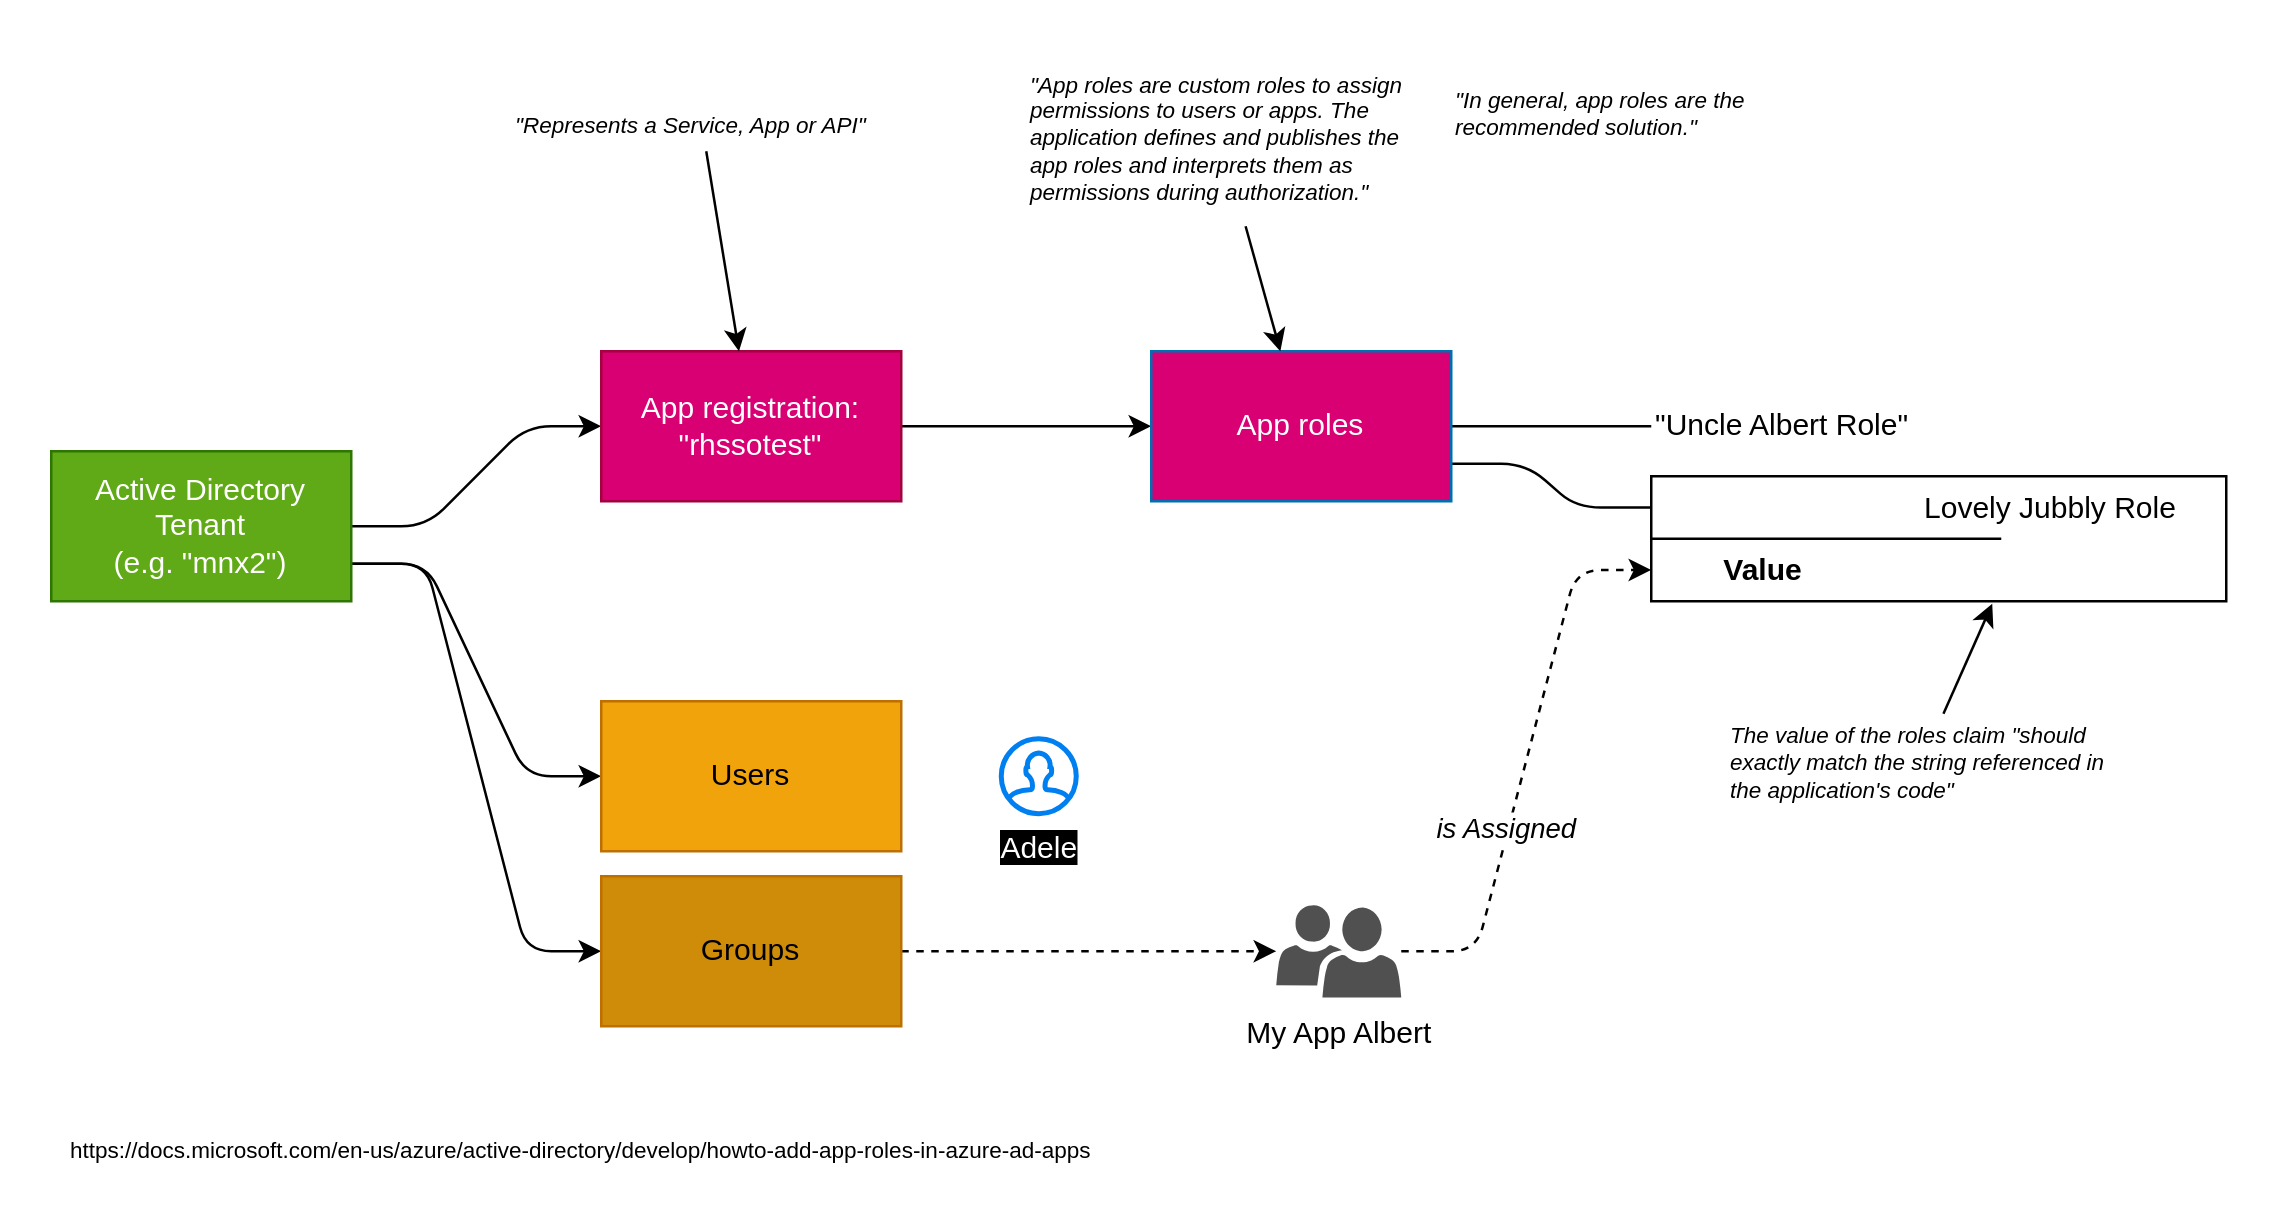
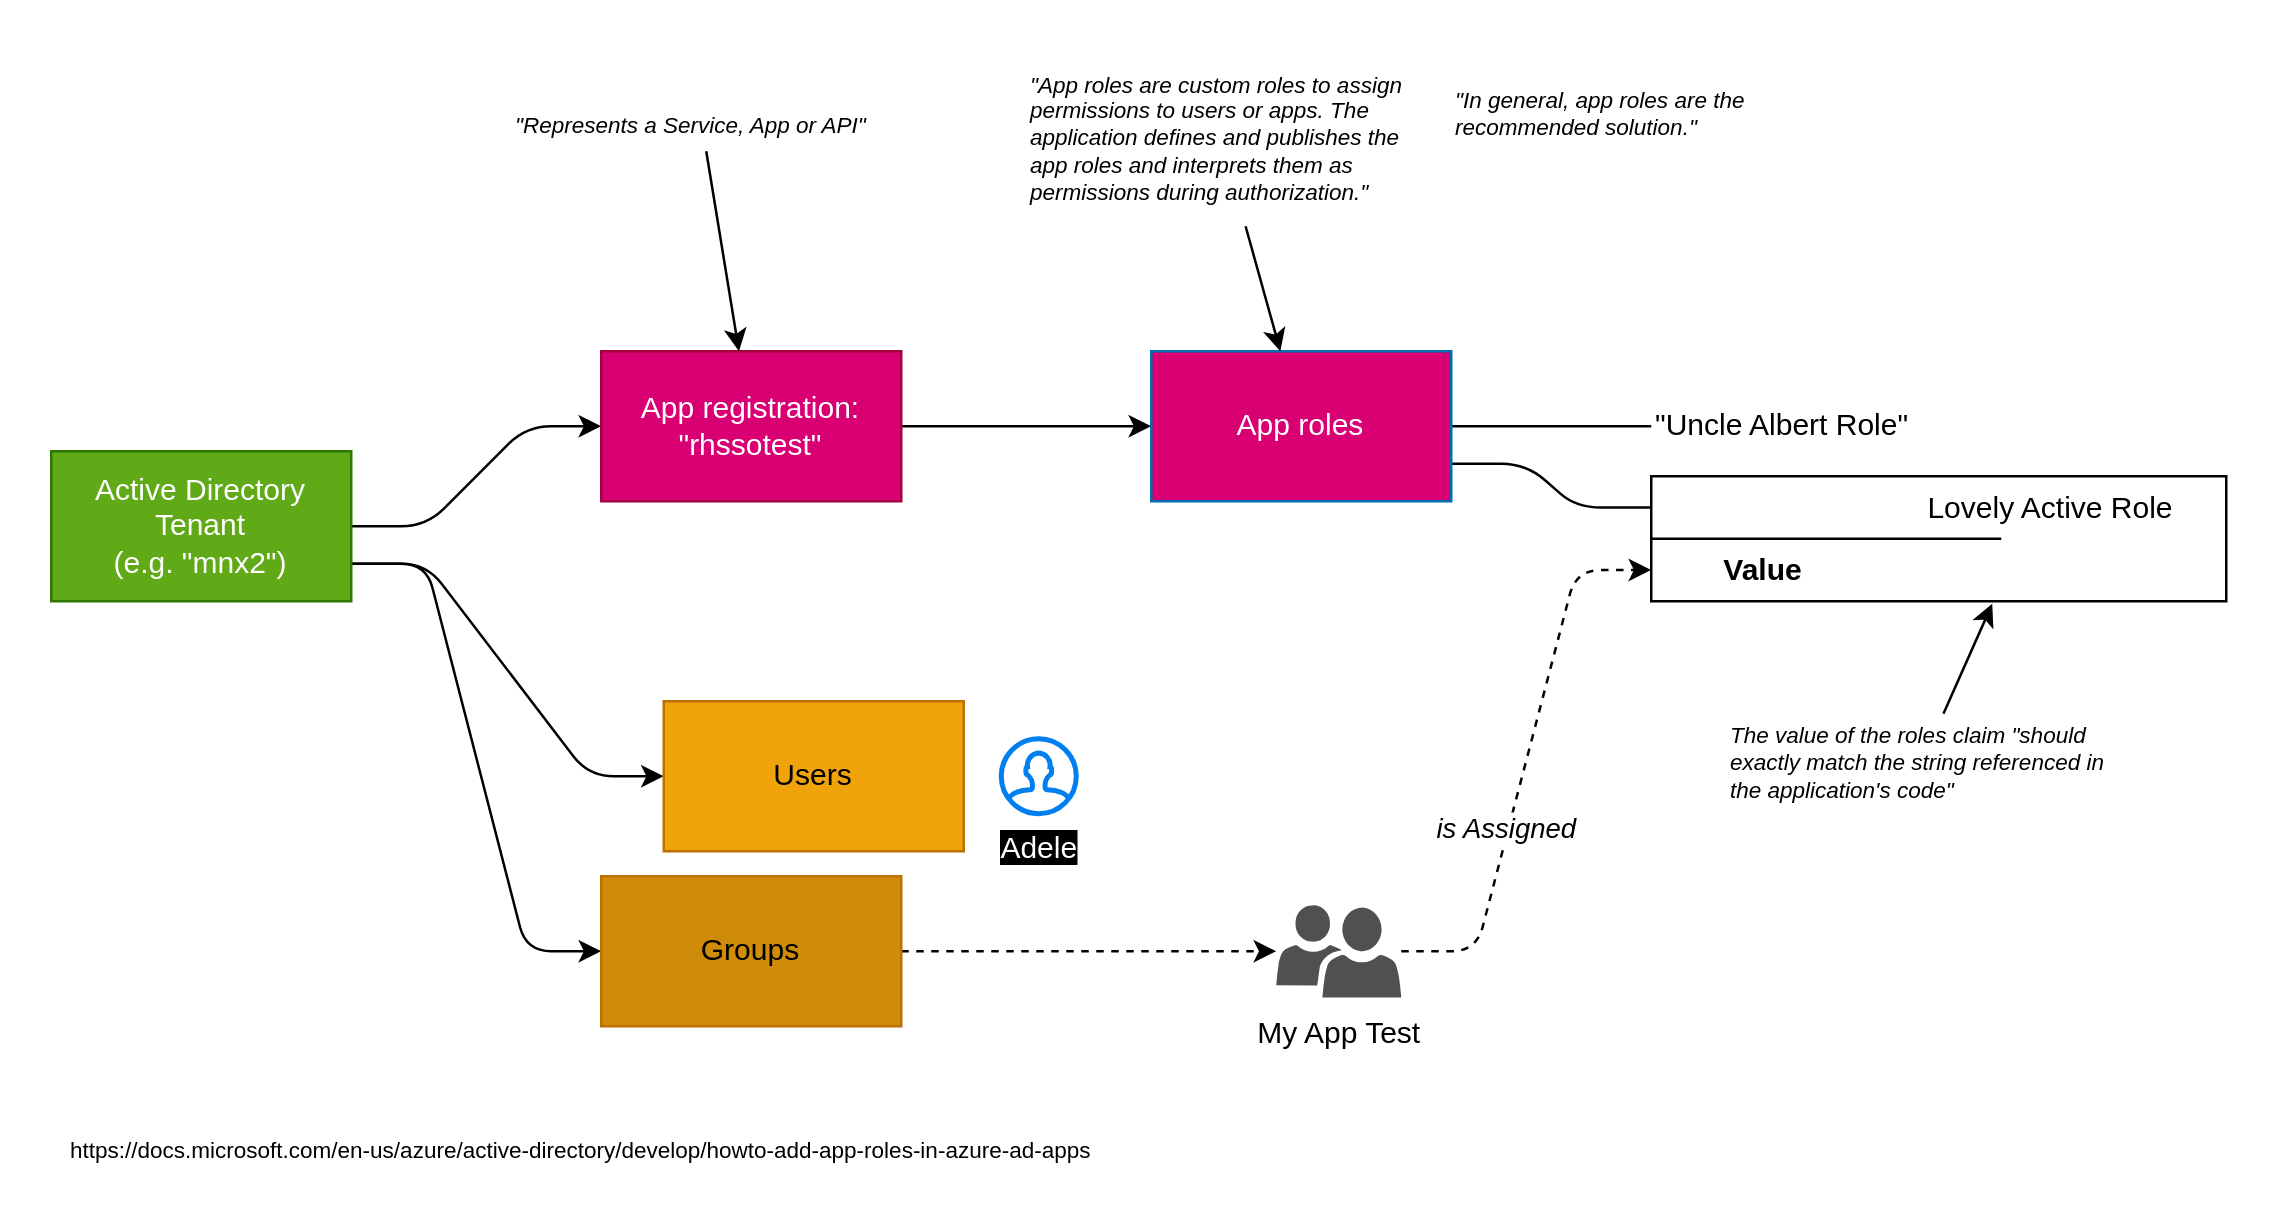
node "Lovely Jubbly Role": label "Lovely Jubbly Role" -> "Lovely Active Role"
node "Users": moved (751, 776) -> (814, 776)
node "My App Albert": label "My App Albert" -> "My App Test"
